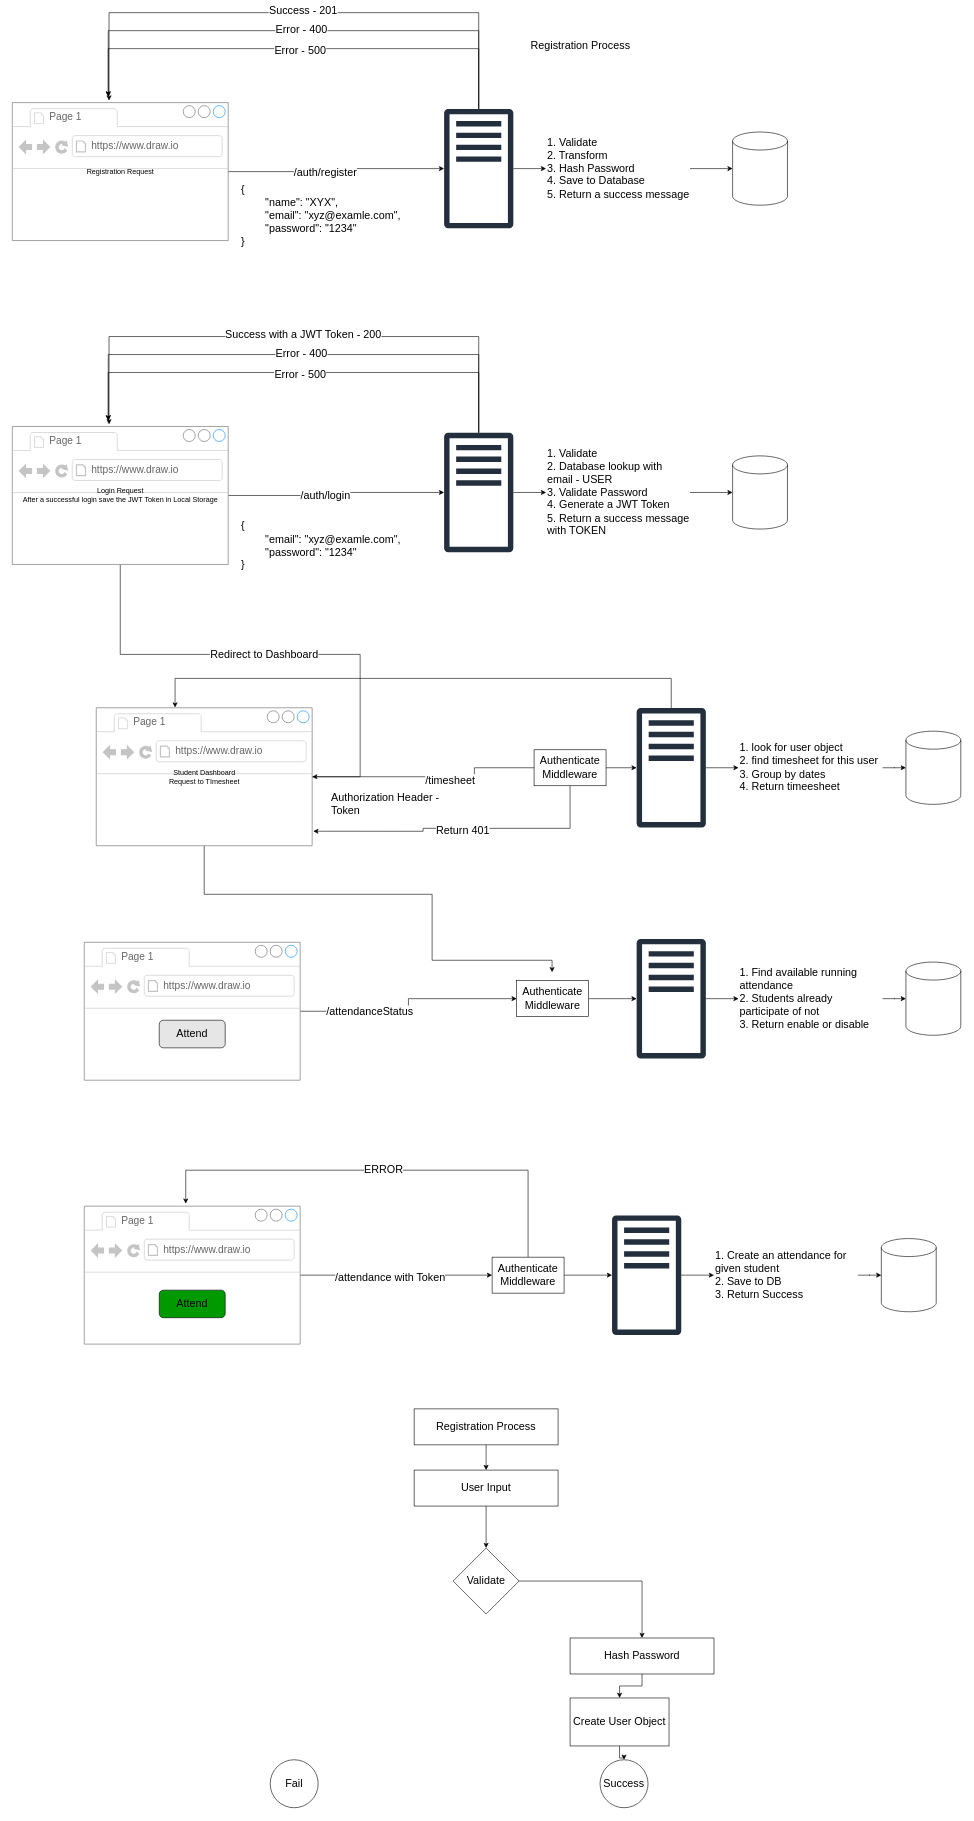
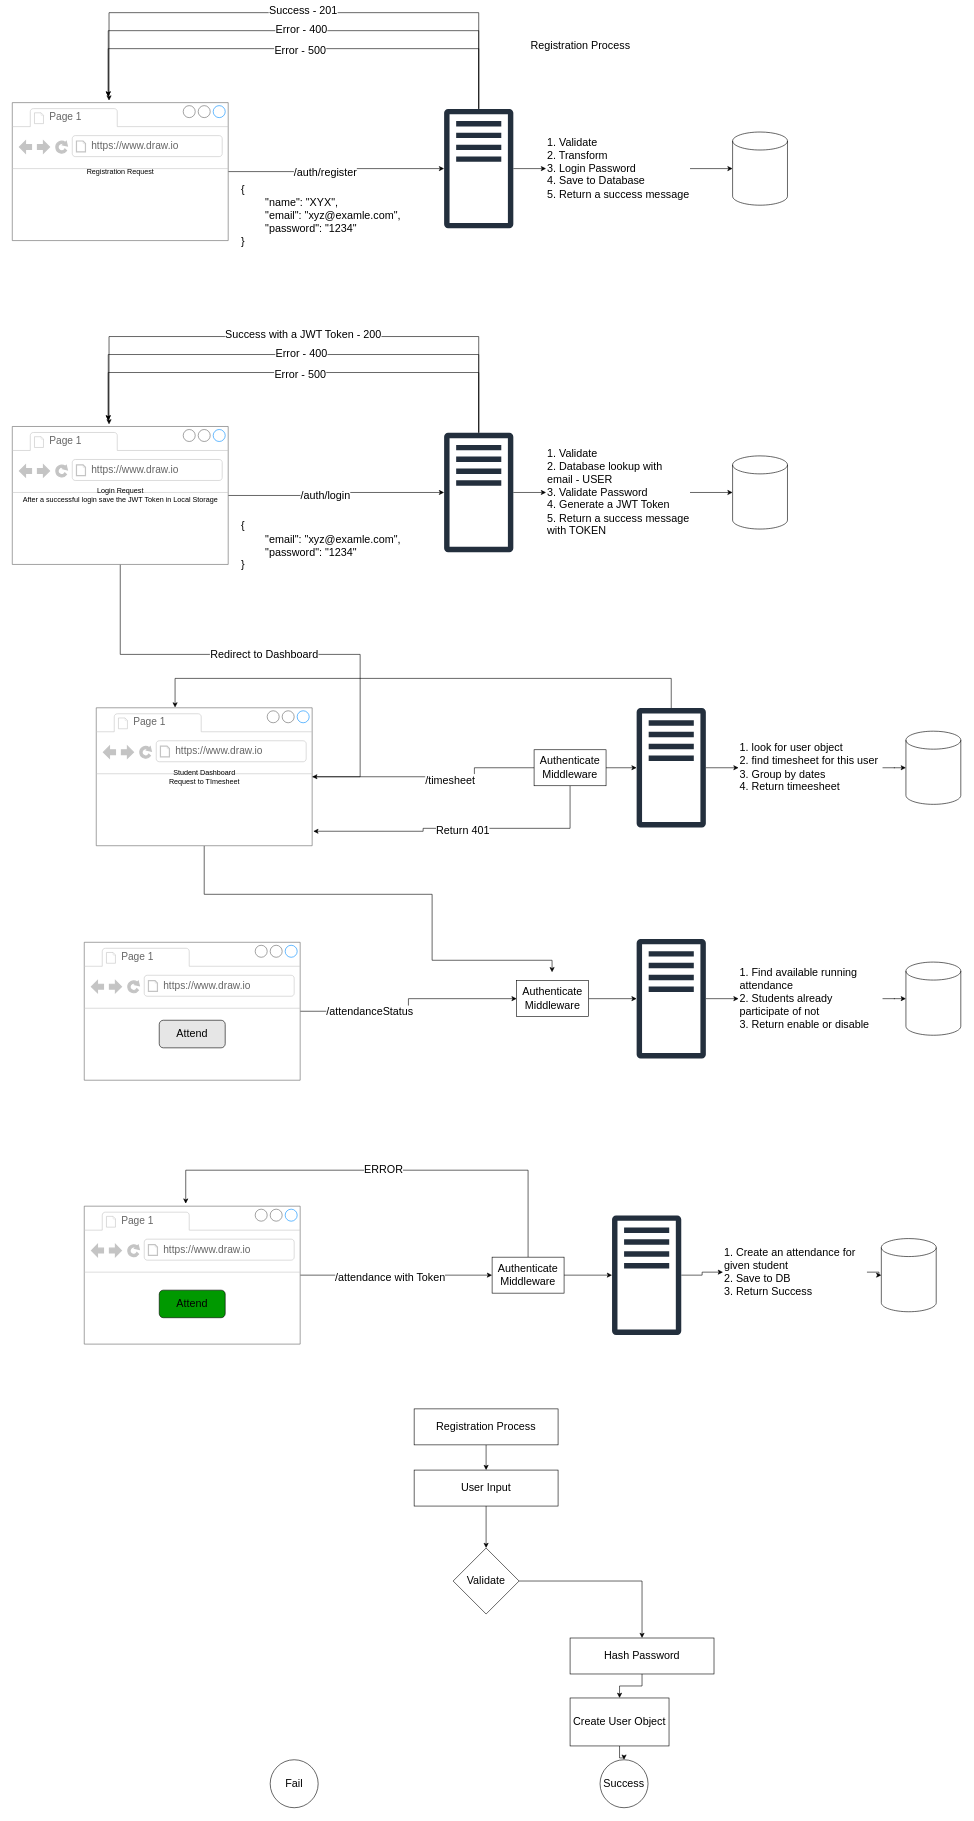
node "1. Validate 2. Transform 3. Hash Password 4. Save to Database 5. Return a success message": label "1. Validate 2. Transform 3. Hash Password 4. Save to Database 5. Return a success message" -> "1. Validate 2. Transform 3. Login Password 4. Save to Database 5. Return a success message"
node "Authorization Header - Token": removed
node "1. Create an attendance for given student 2. Save to DB 3. Return Success": moved (786, 1275) -> (795, 1272)
